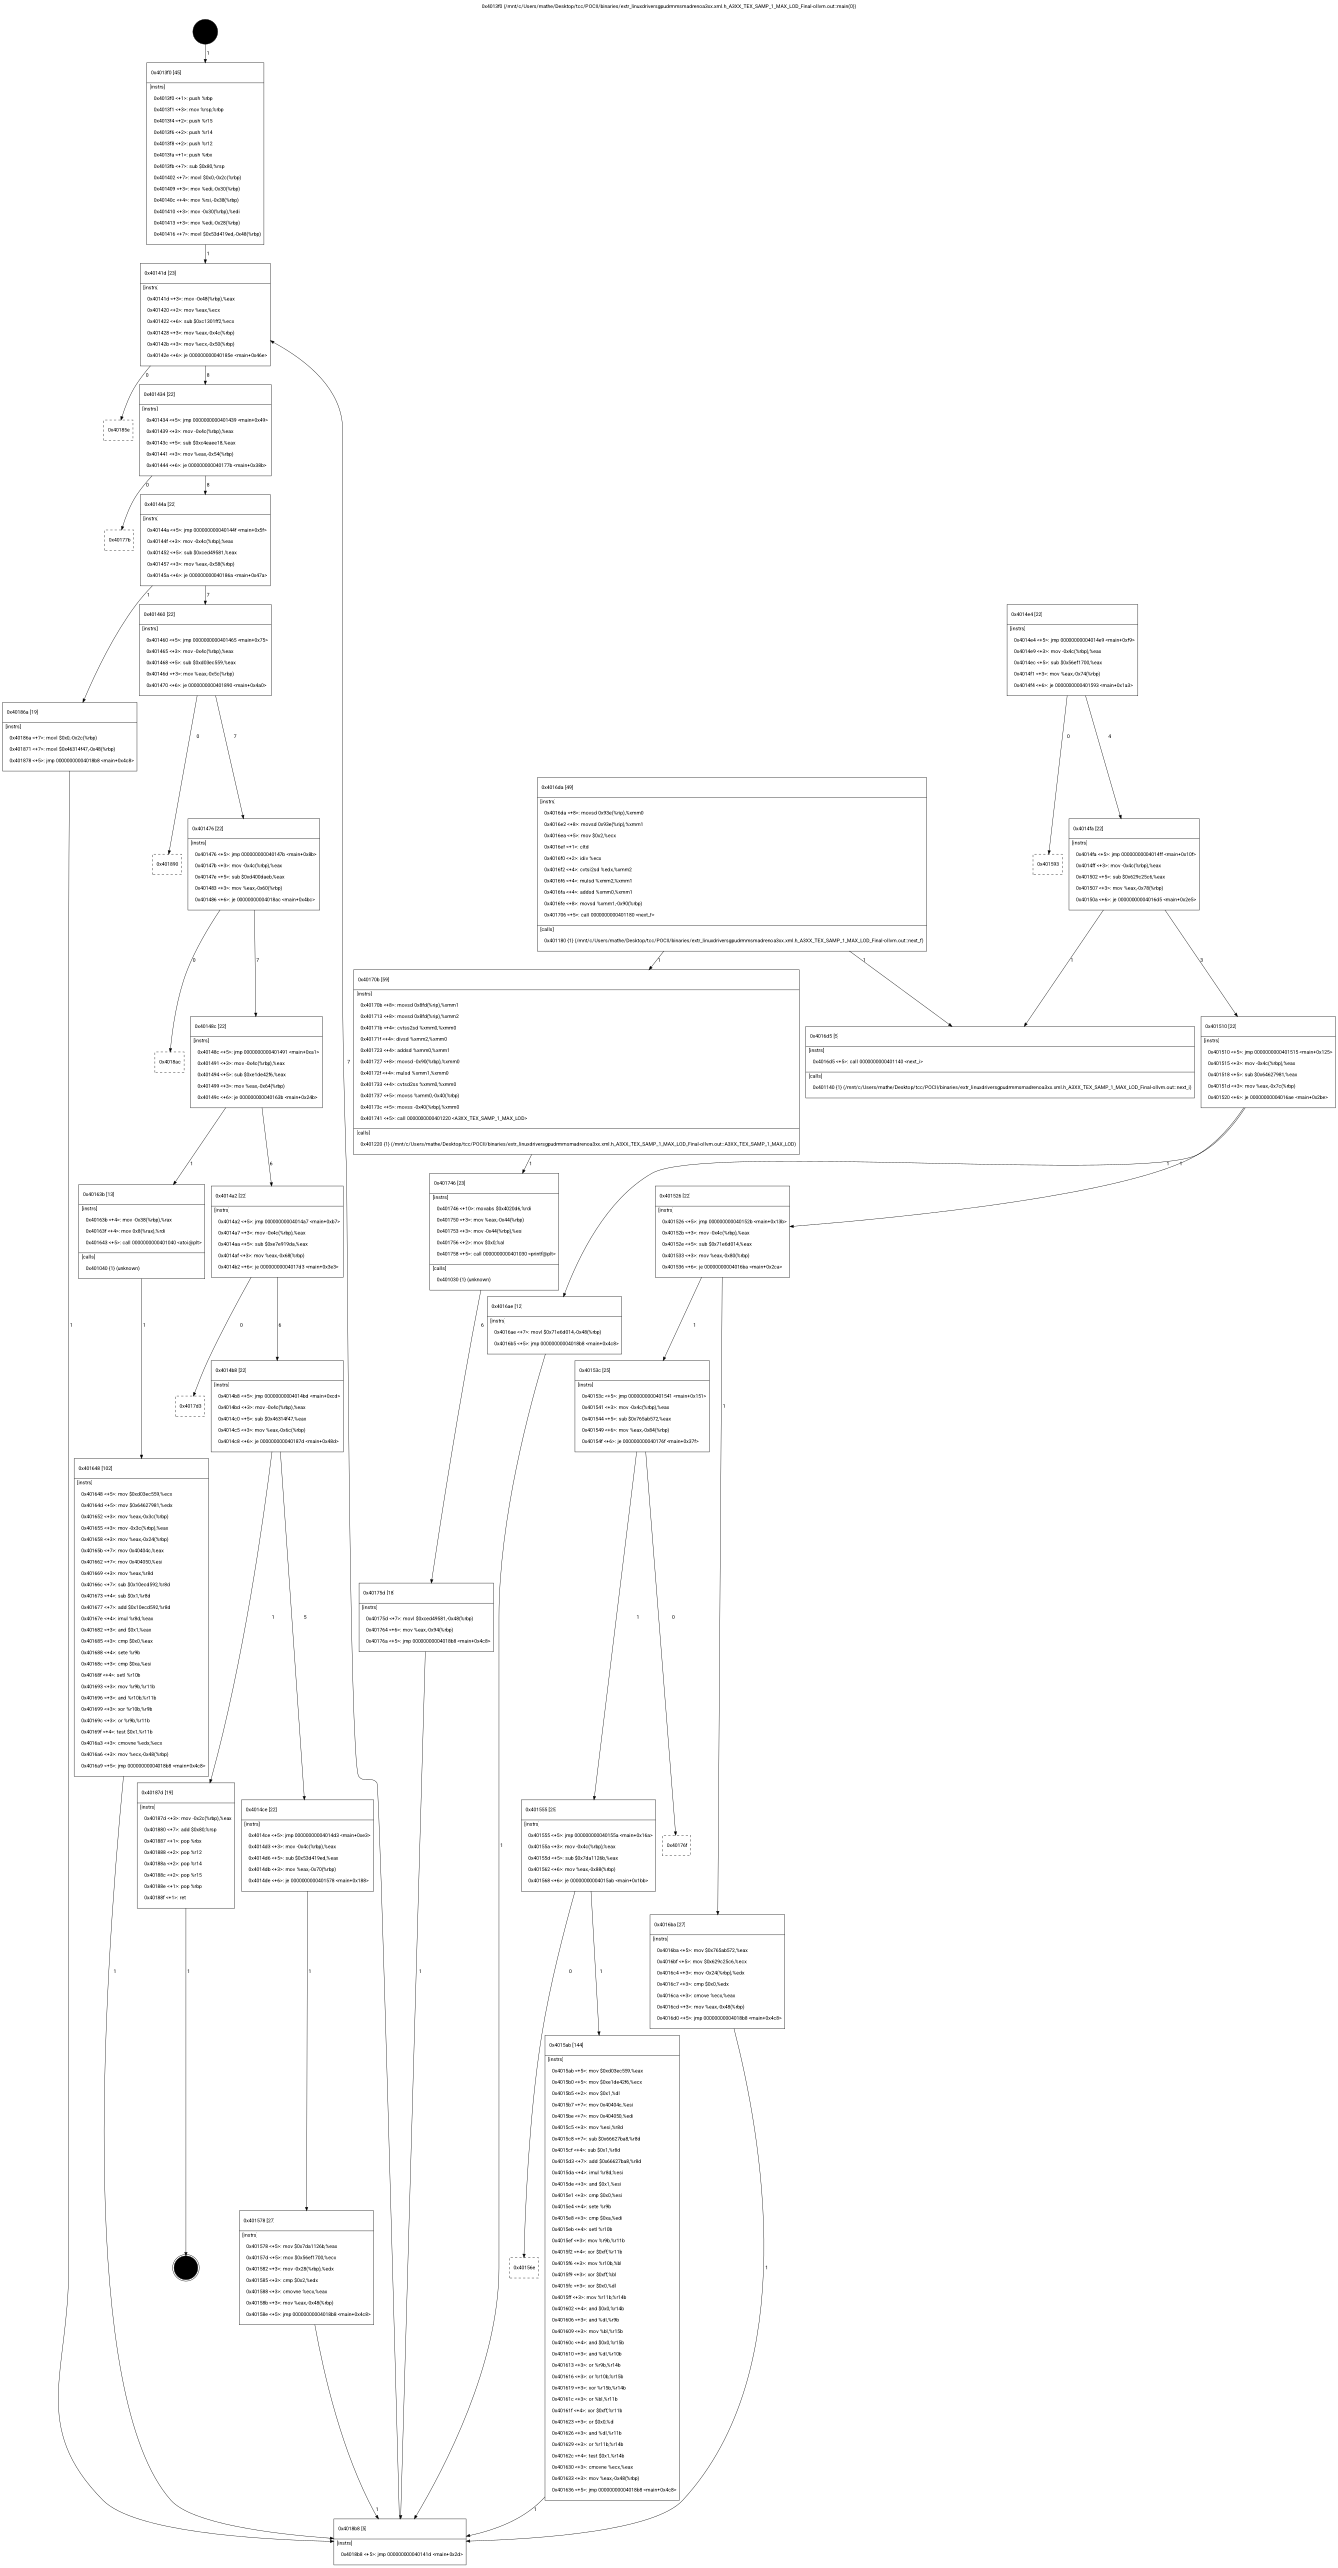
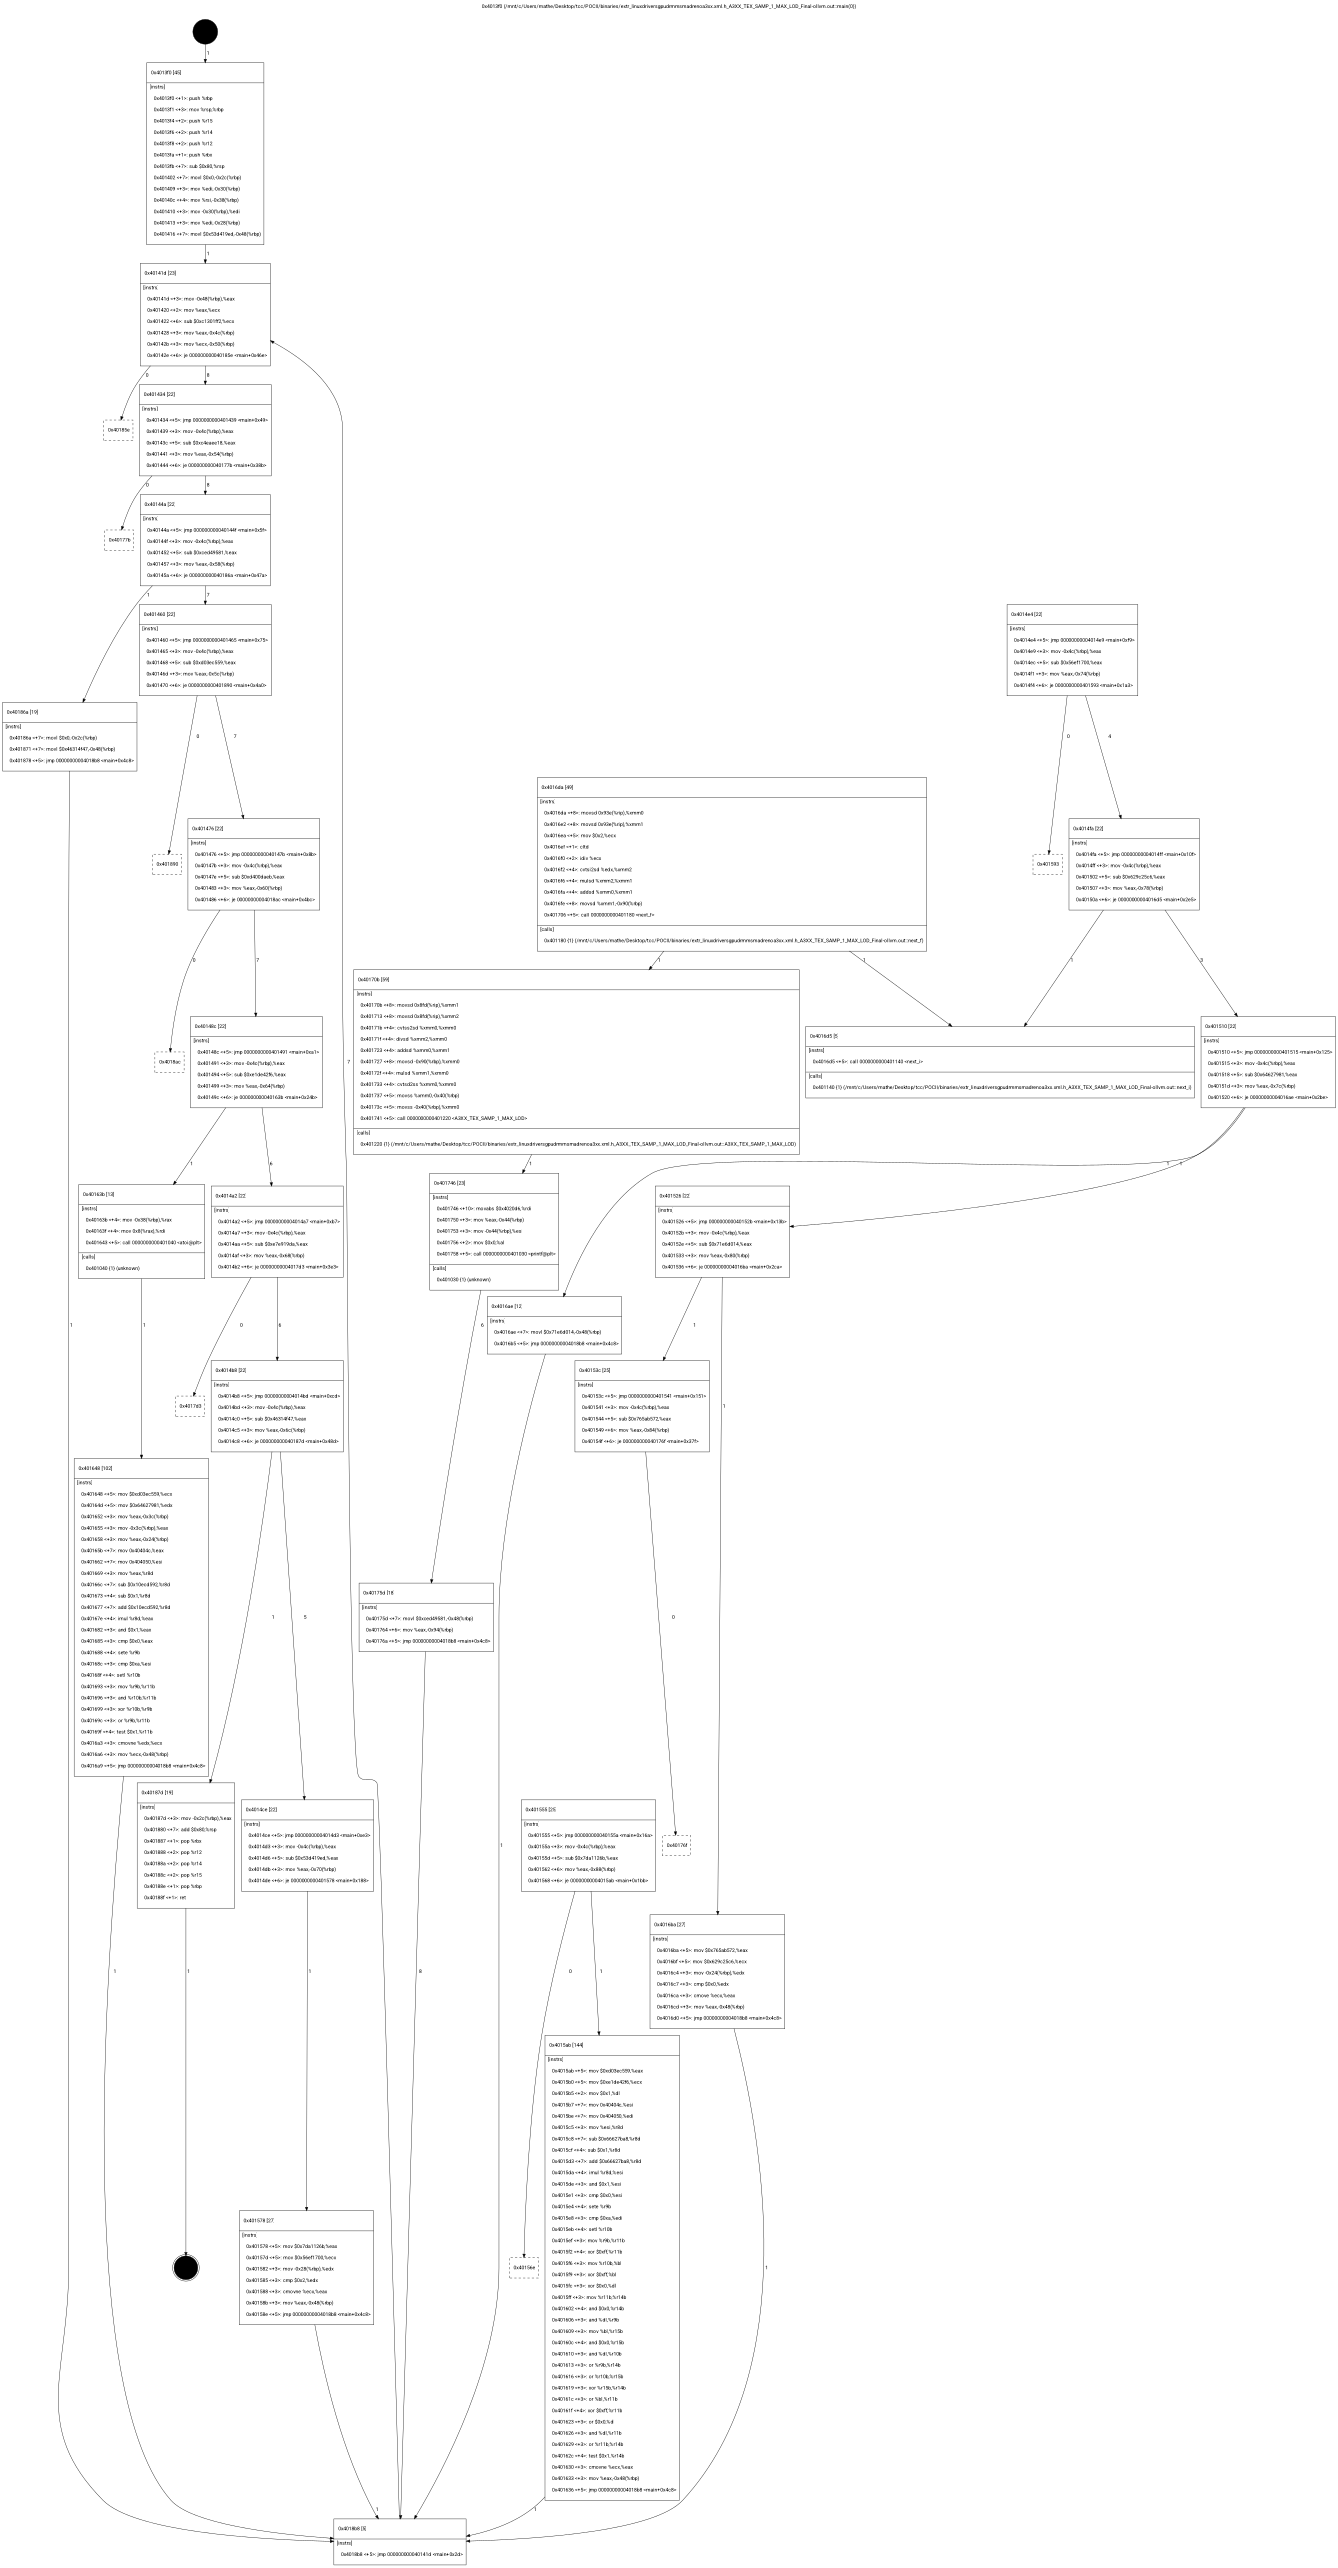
edge "0x40153c [25]" -> "0x401555 [25]": removed, label "1"
edge "0x40175d [18]" -> "0x4018b8 [5]": label " 1" -> " 8"
